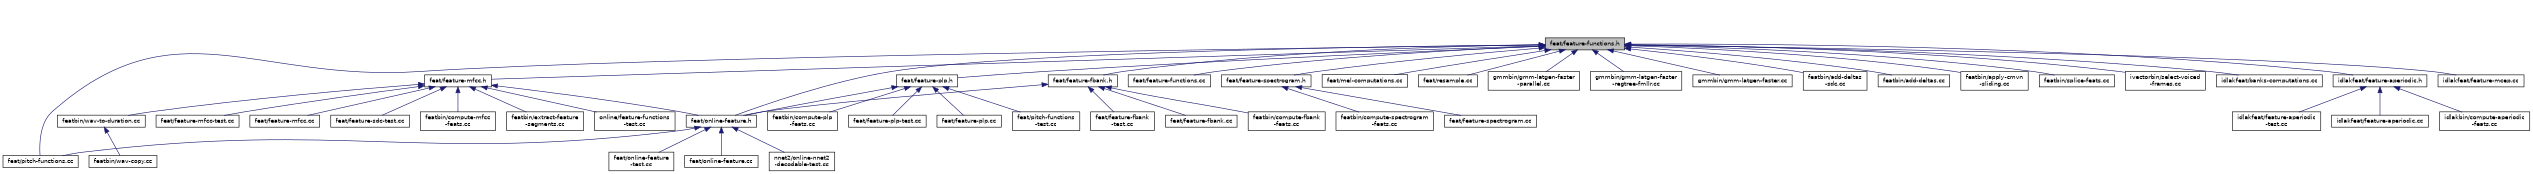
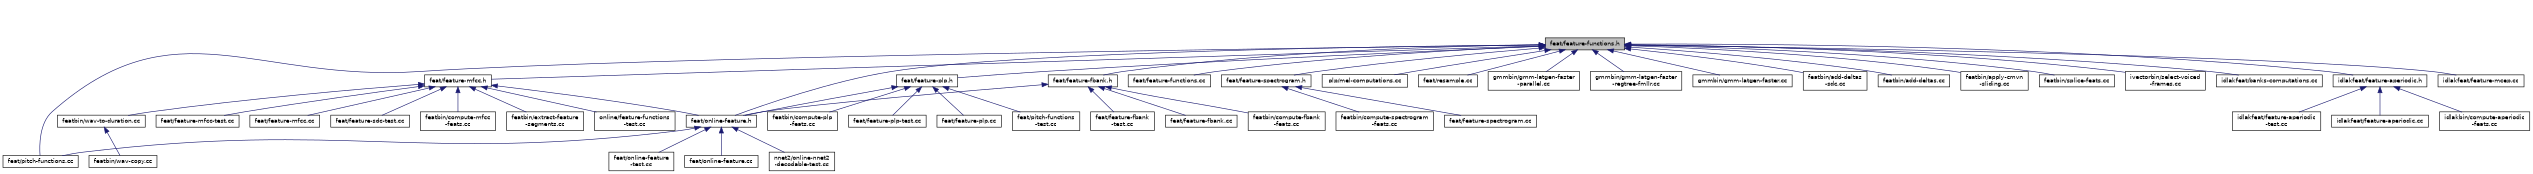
node "feat/mel-computations.cc": label "feat/mel-computations.cc" -> "plp/mel-computations.cc"
